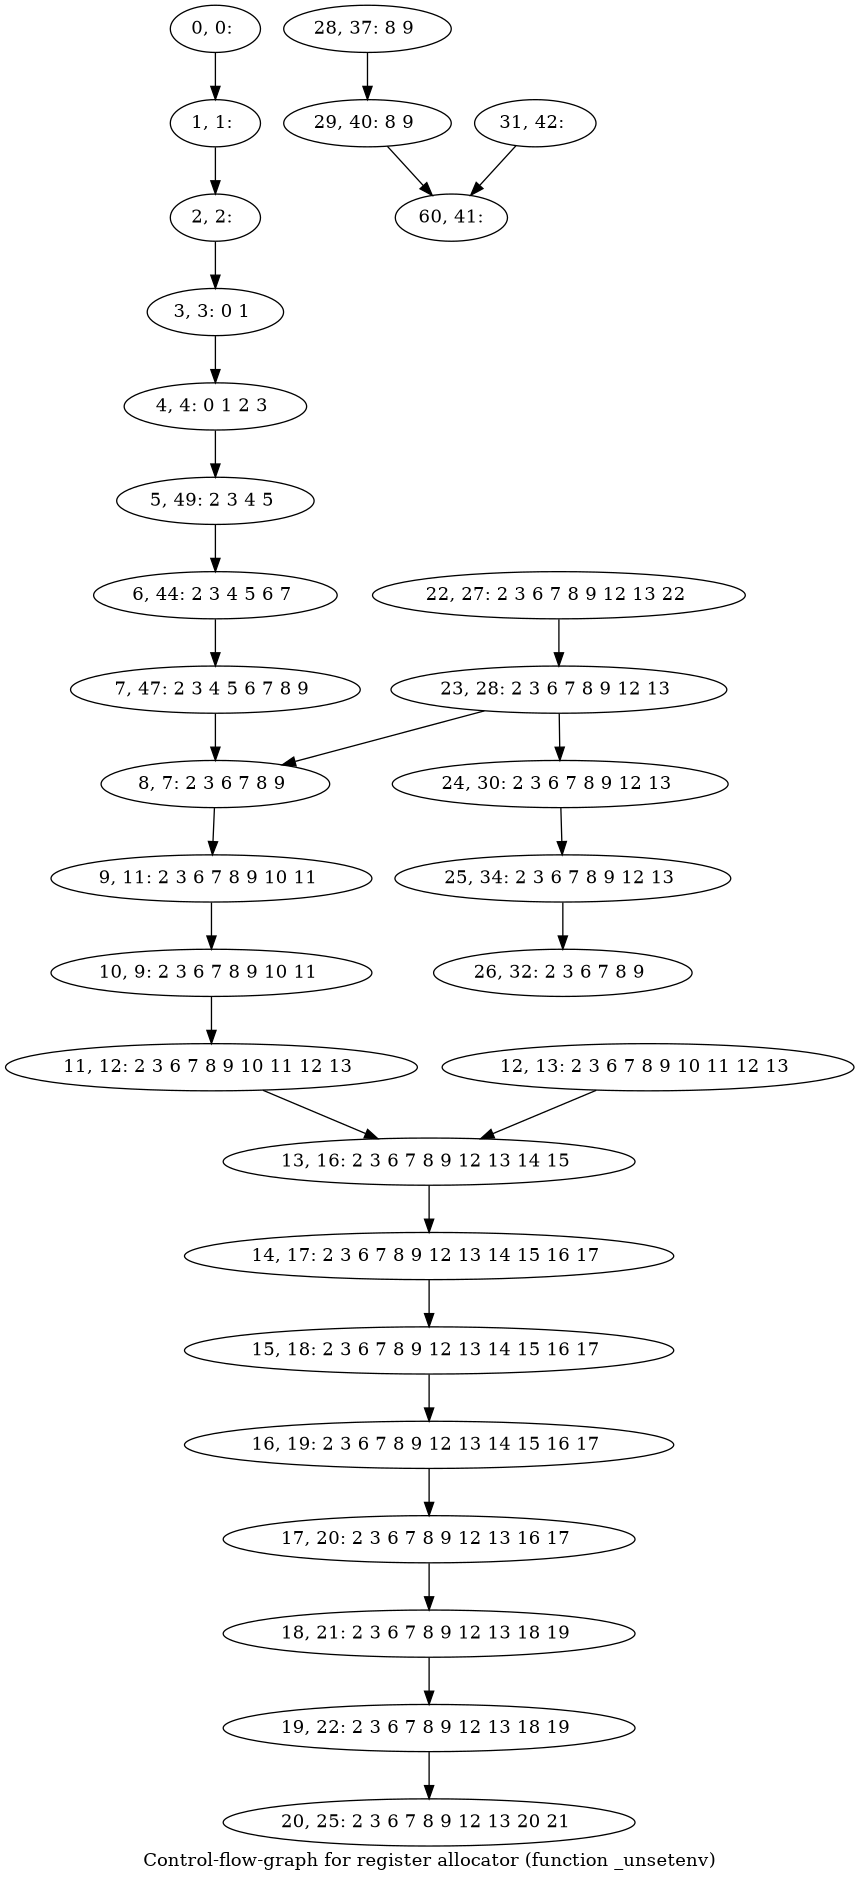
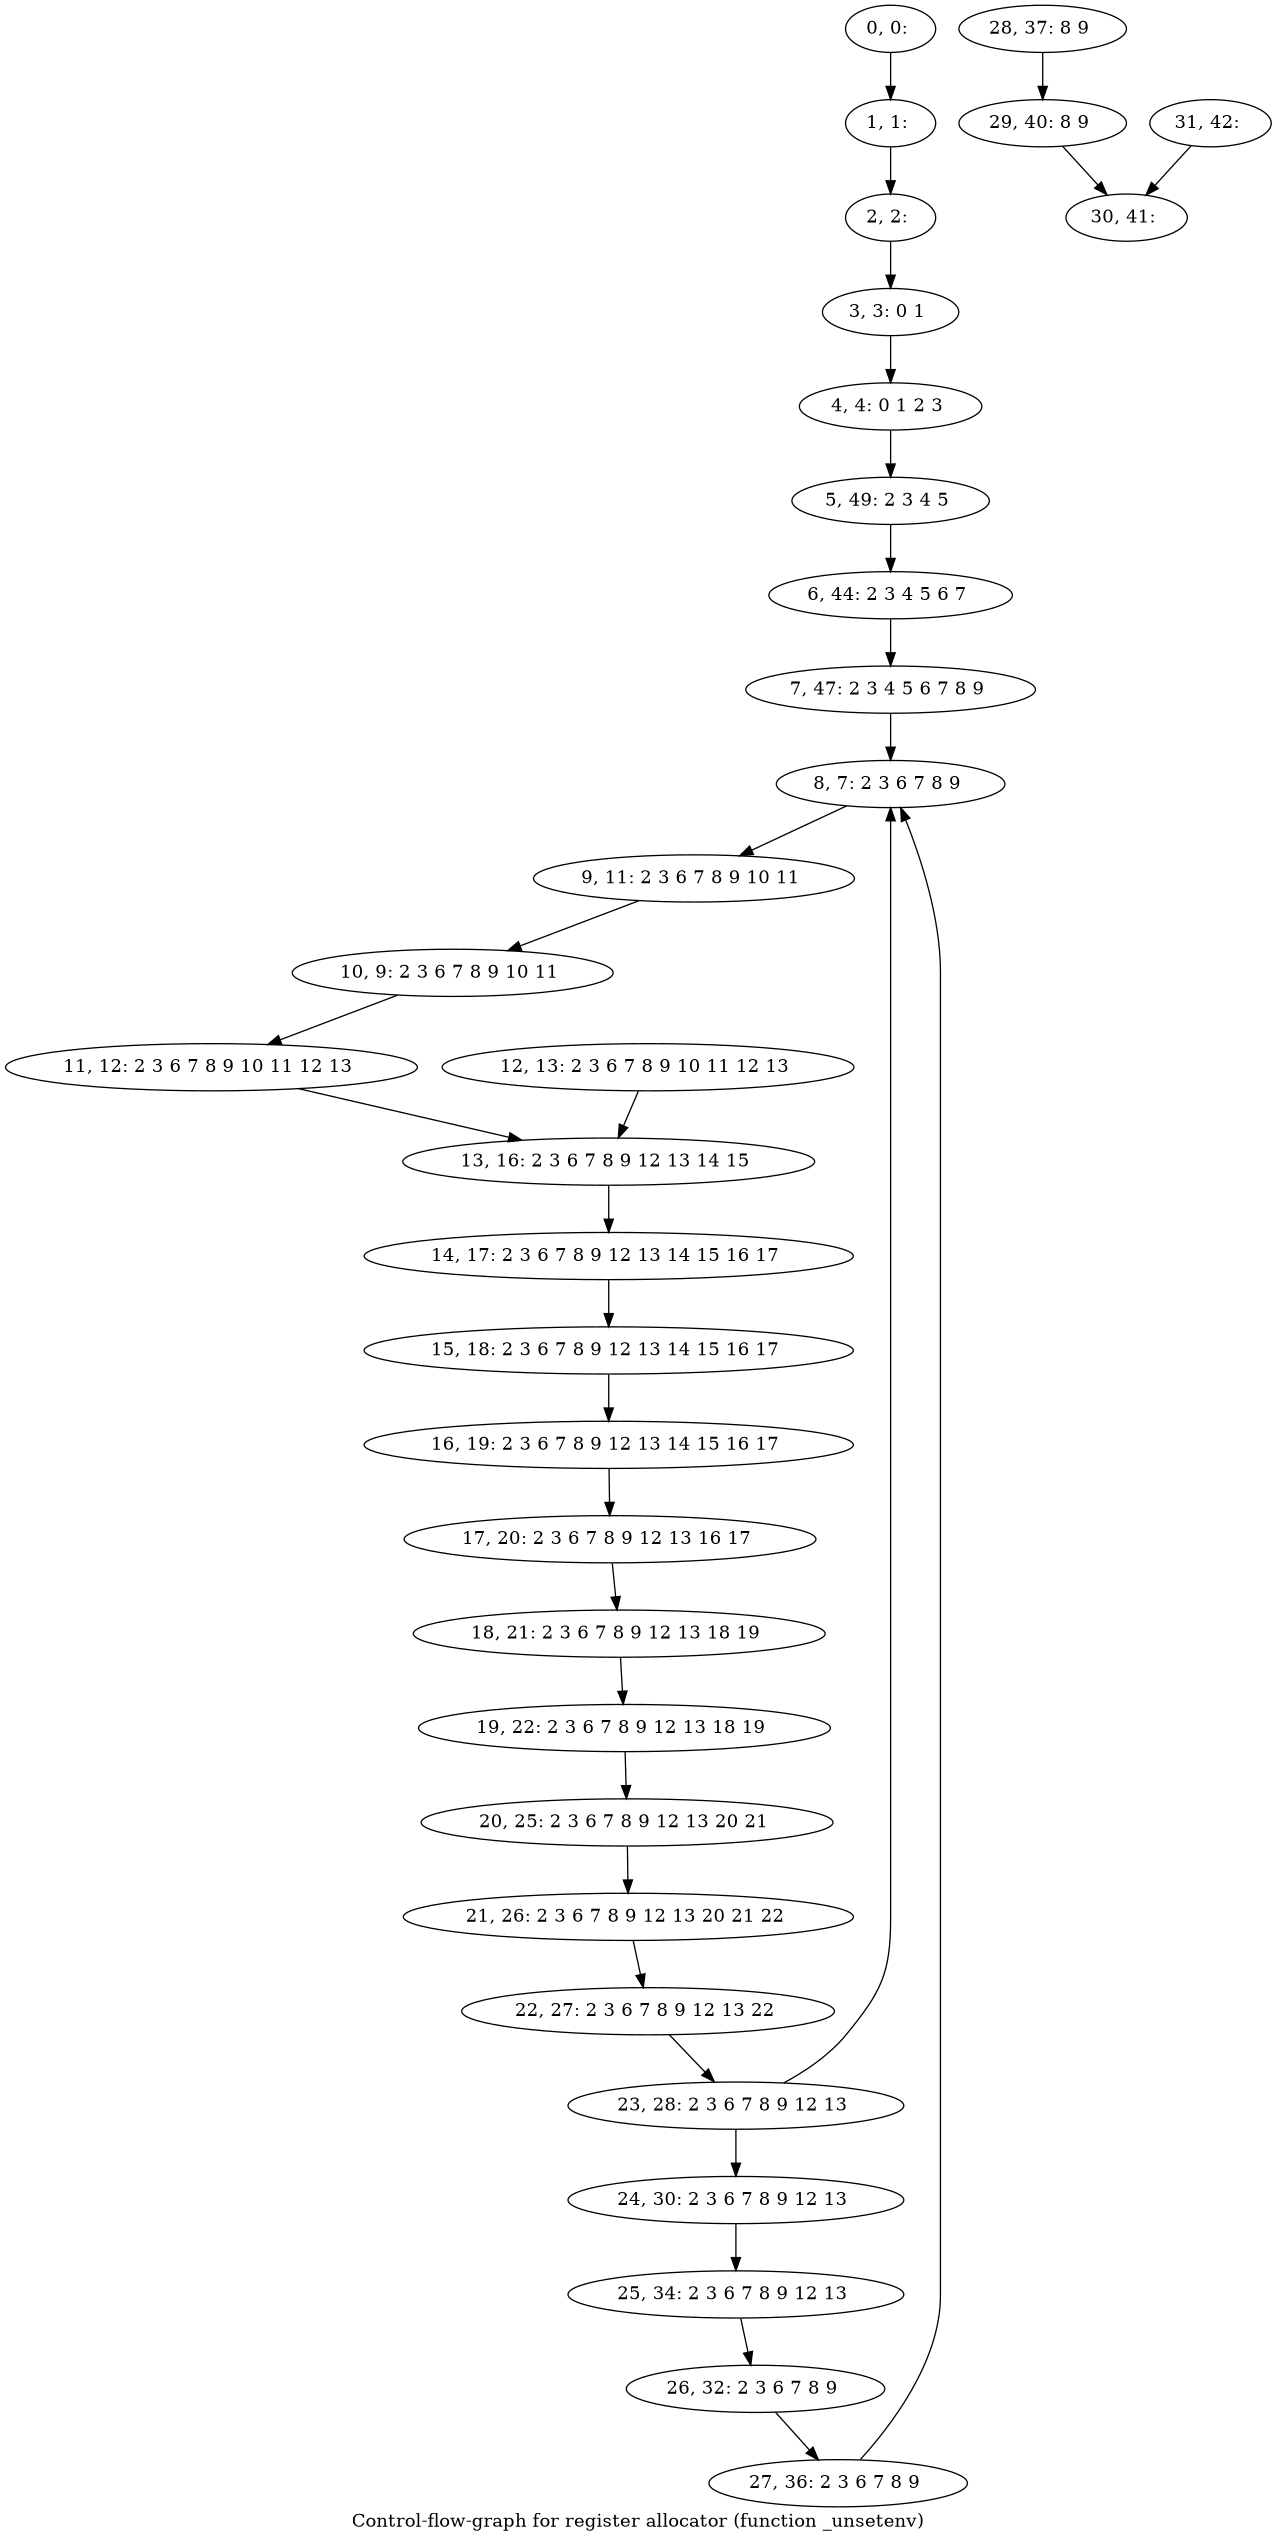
node "60, 41:": label "60, 41:" -> "30, 41:"
node "21, 26: 2 3 6 7 8 9 12 13 20 21 22": added
node "27, 36: 2 3 6 7 8 9": added
